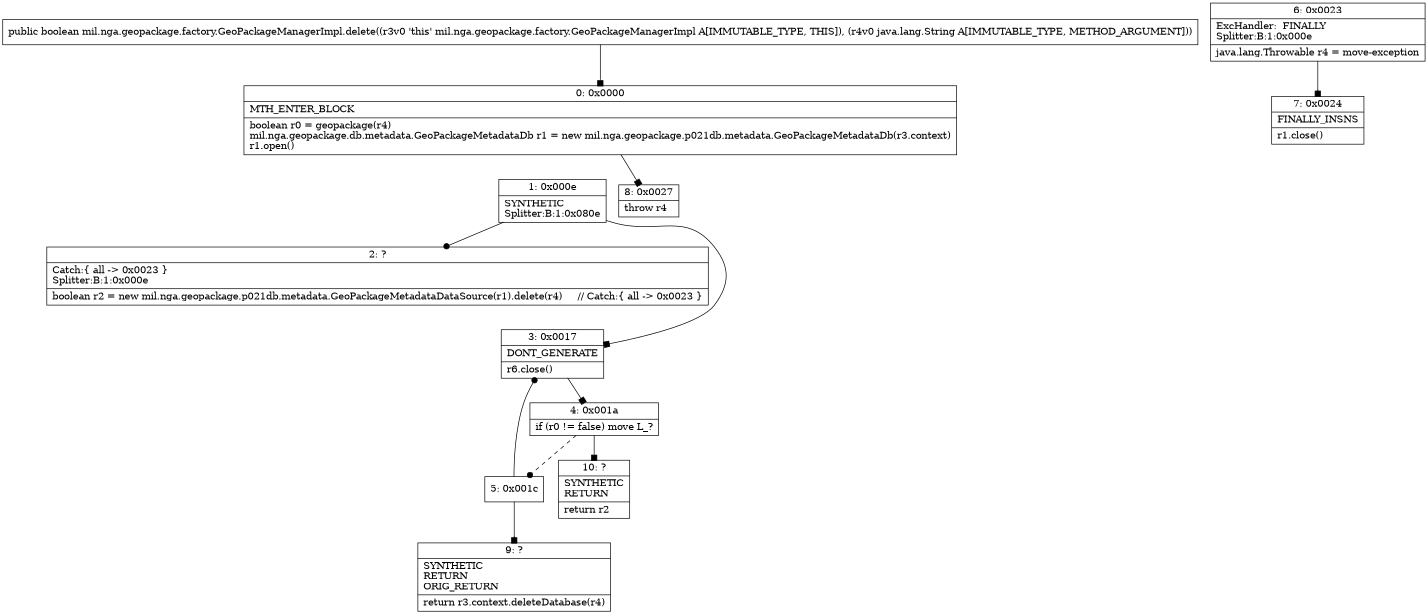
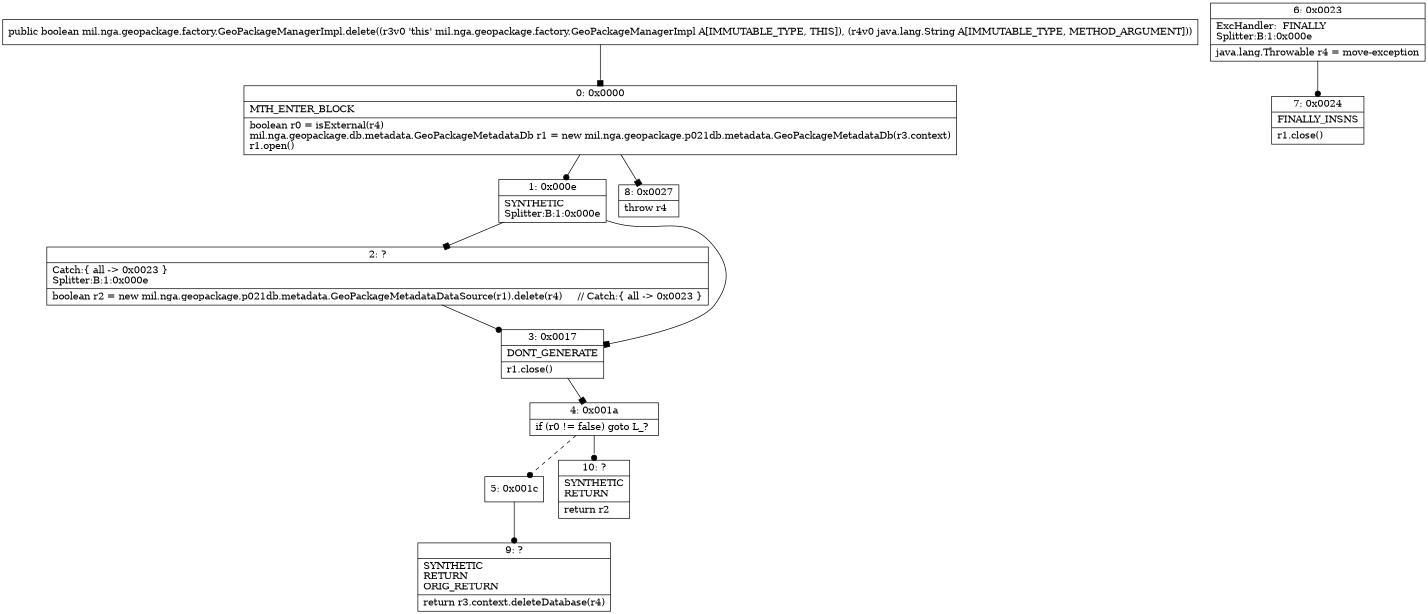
edge "6: 0x0023" -> "7: 0x0024": arrowhead box -> dot
node "0: 0x0000": text "boolean r0 = geopackage(r4)" -> "boolean r0 = isExternal(r4)"
edge "0: 0x0000" -> "1: 0x000e": added
node "1: 0x000e": text "Splitter:B:1:0x080e" -> "Splitter:B:1:0x000e"
edge "1: 0x000e" -> "2: ?": arrowhead dot -> box
node "3: 0x0017": text "r6.close()" -> "r1.close()"
node "4: 0x001a": text "if (r0 != false) move L_?" -> "if (r0 != false) goto L_?"
edge "5: 0x001c" -> "3: 0x0017": now "2: ?" -> "3: 0x0017"
edge "4: 0x001a" -> "10: ?": arrowhead box -> dot
edge "5: 0x001c" -> "9: ?": arrowhead box -> dot
